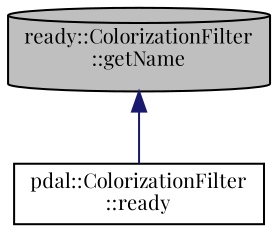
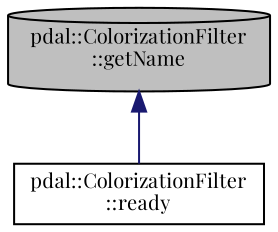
node "ready::ColorizationFilter ::getName": label "ready::ColorizationFilter ::getName" -> "pdal::ColorizationFilter ::getName"
